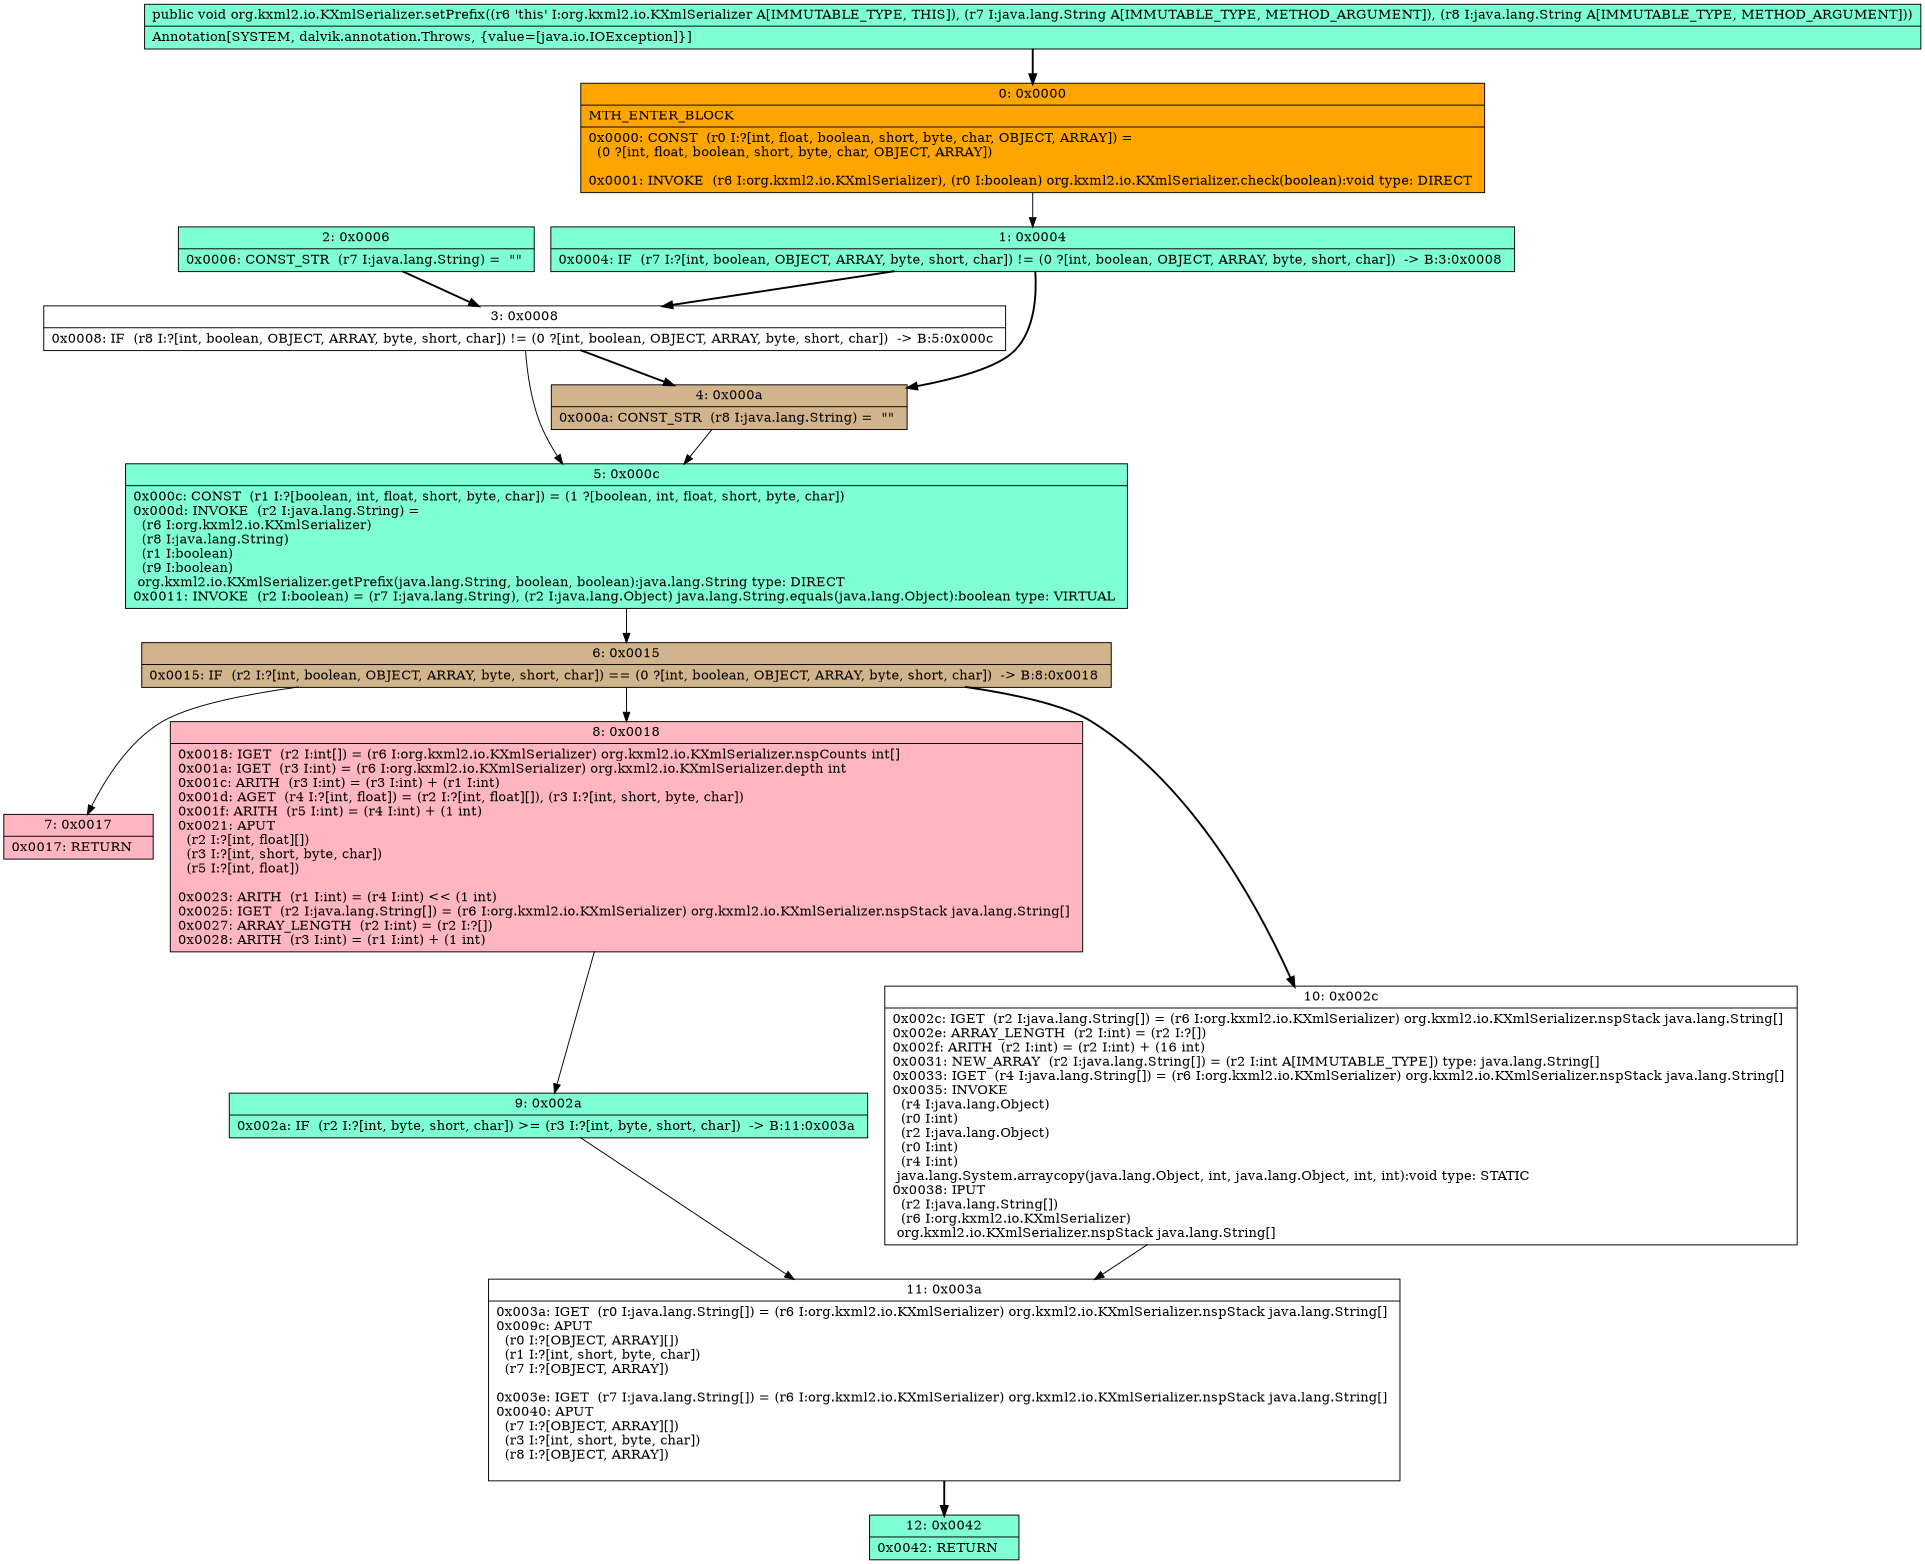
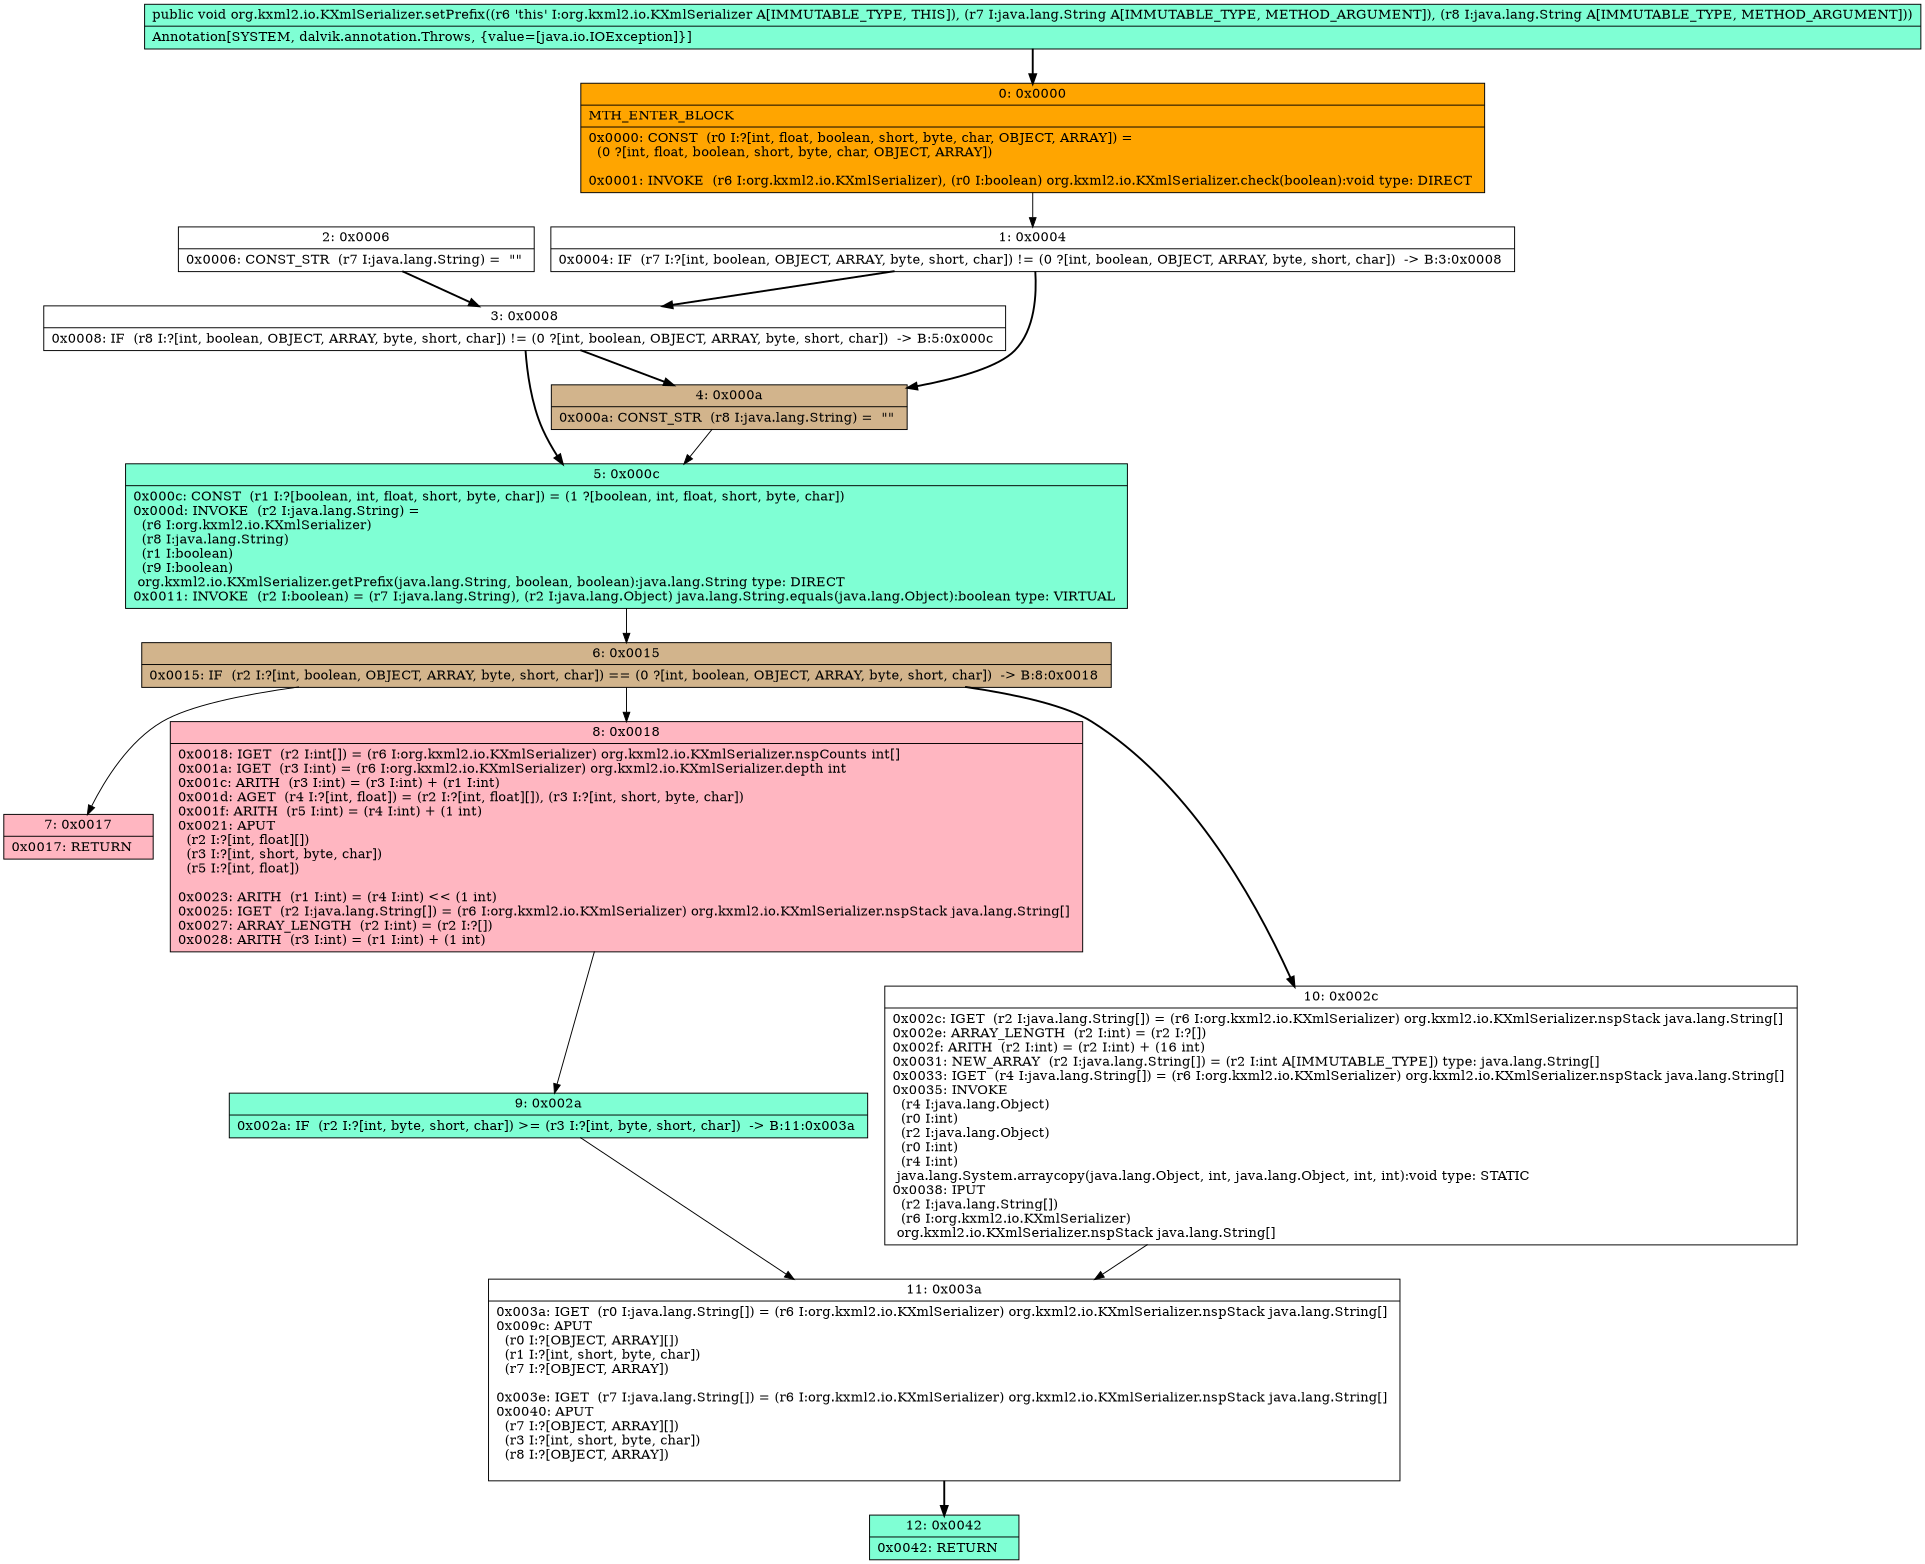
node "2: 0x0006": fillcolor aquamarine -> white
node "1: 0x0004": fillcolor aquamarine -> white
edge "3: 0x0008" -> "5: 0x000c": style solid -> bold
